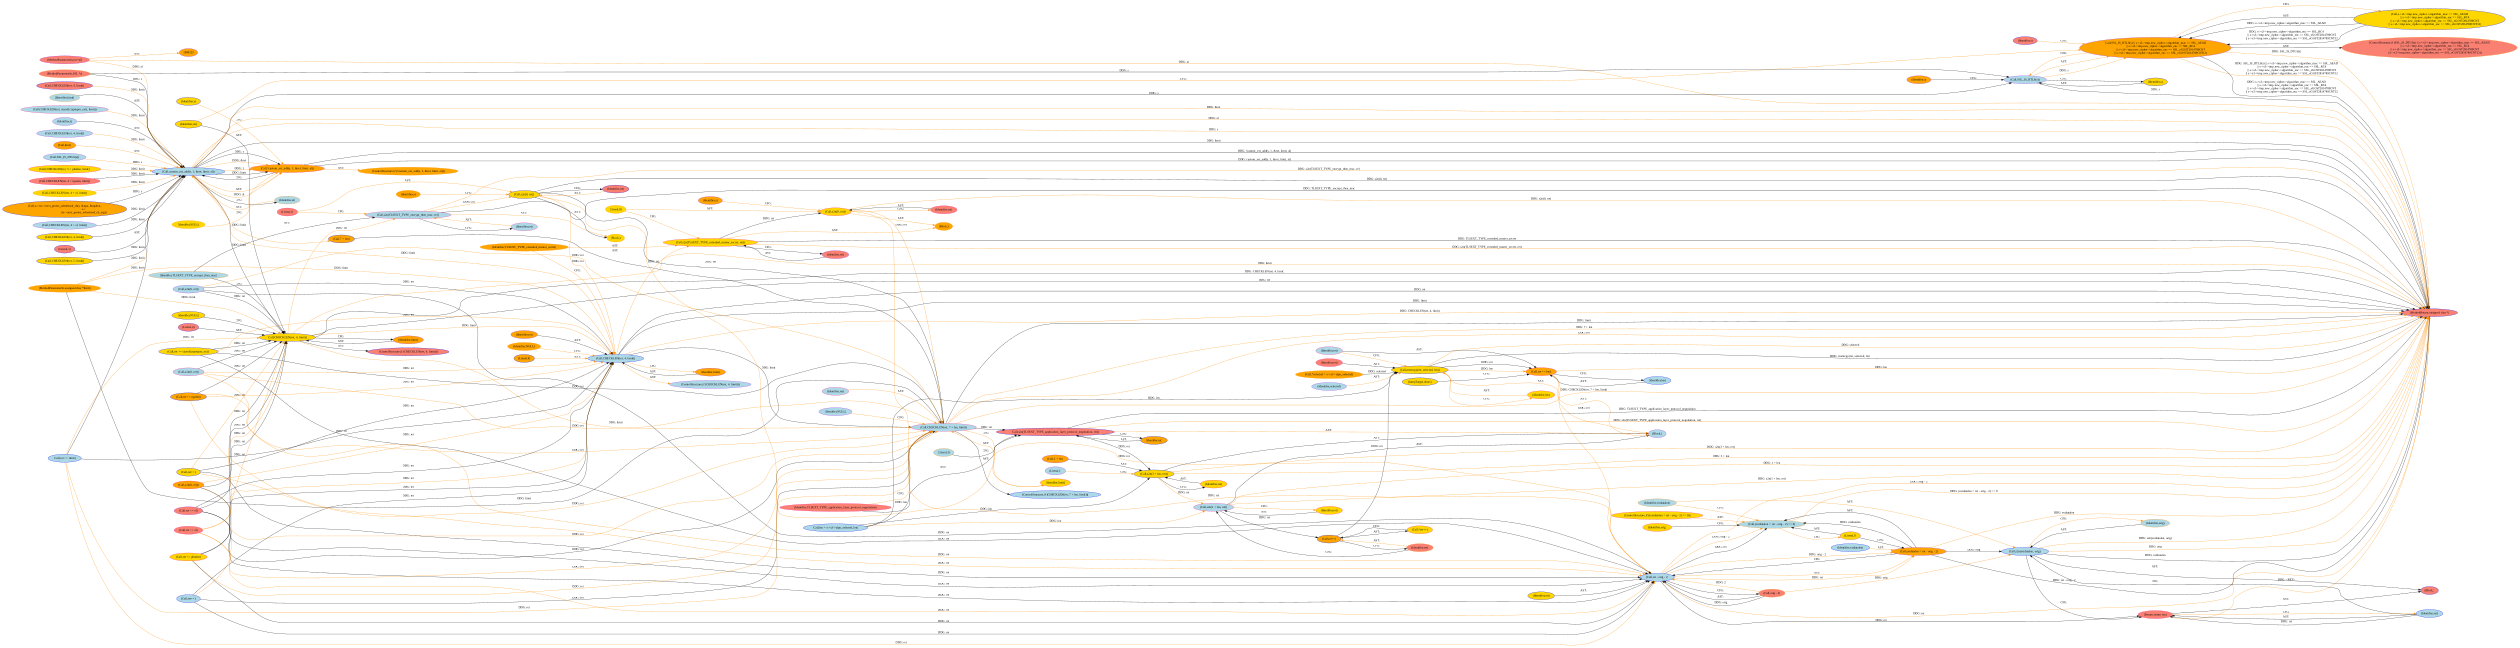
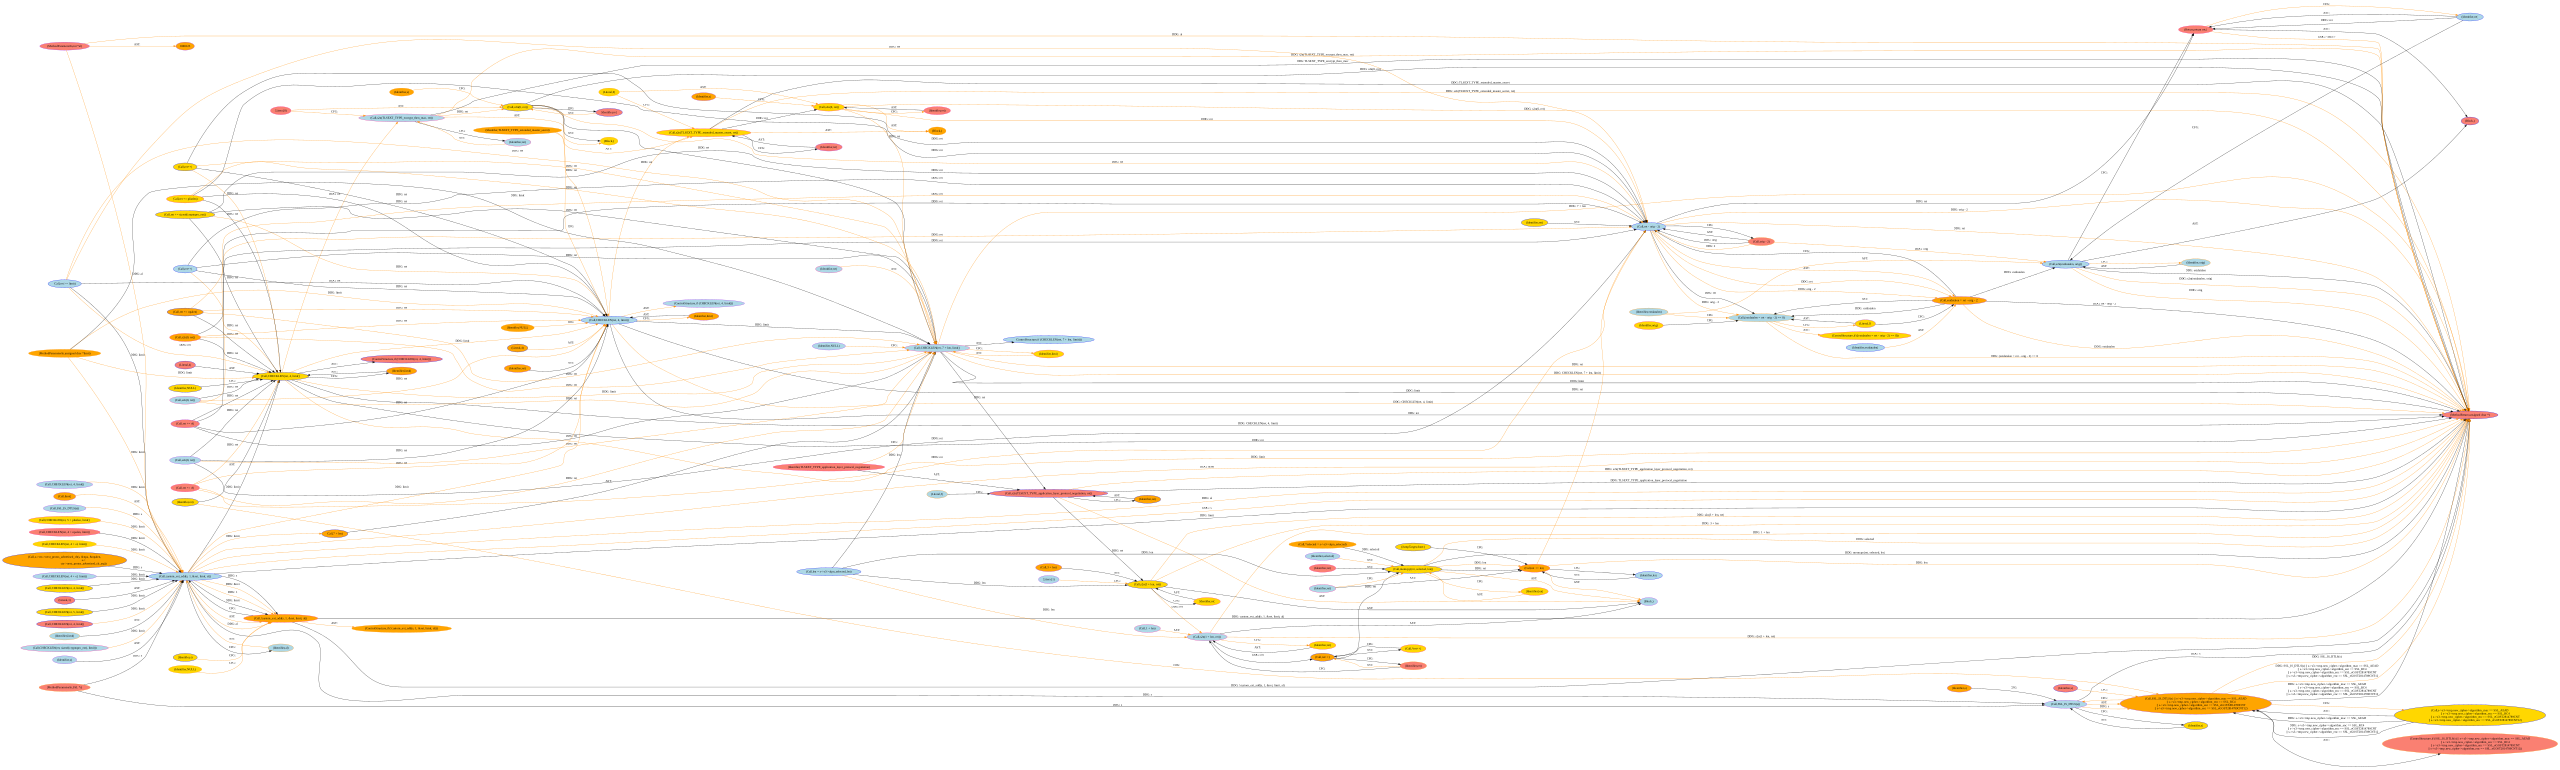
node "(Identifier,TLSEXT_TYPE_encrypt_then_mac)": removed
edge "(ControlStructure,if ((extdatalen = ret - orig - 2) == 0))" -> "(Call,(extdatalen = ret - orig - 2) == 0)": reversed
edge "(Call,extdatalen = ret - orig - 2)" -> "(Call,s2n(extdatalen, orig))": label "DDG: orig" -> "DDG: extdatalen"
node "(Call,1 + len)": added
